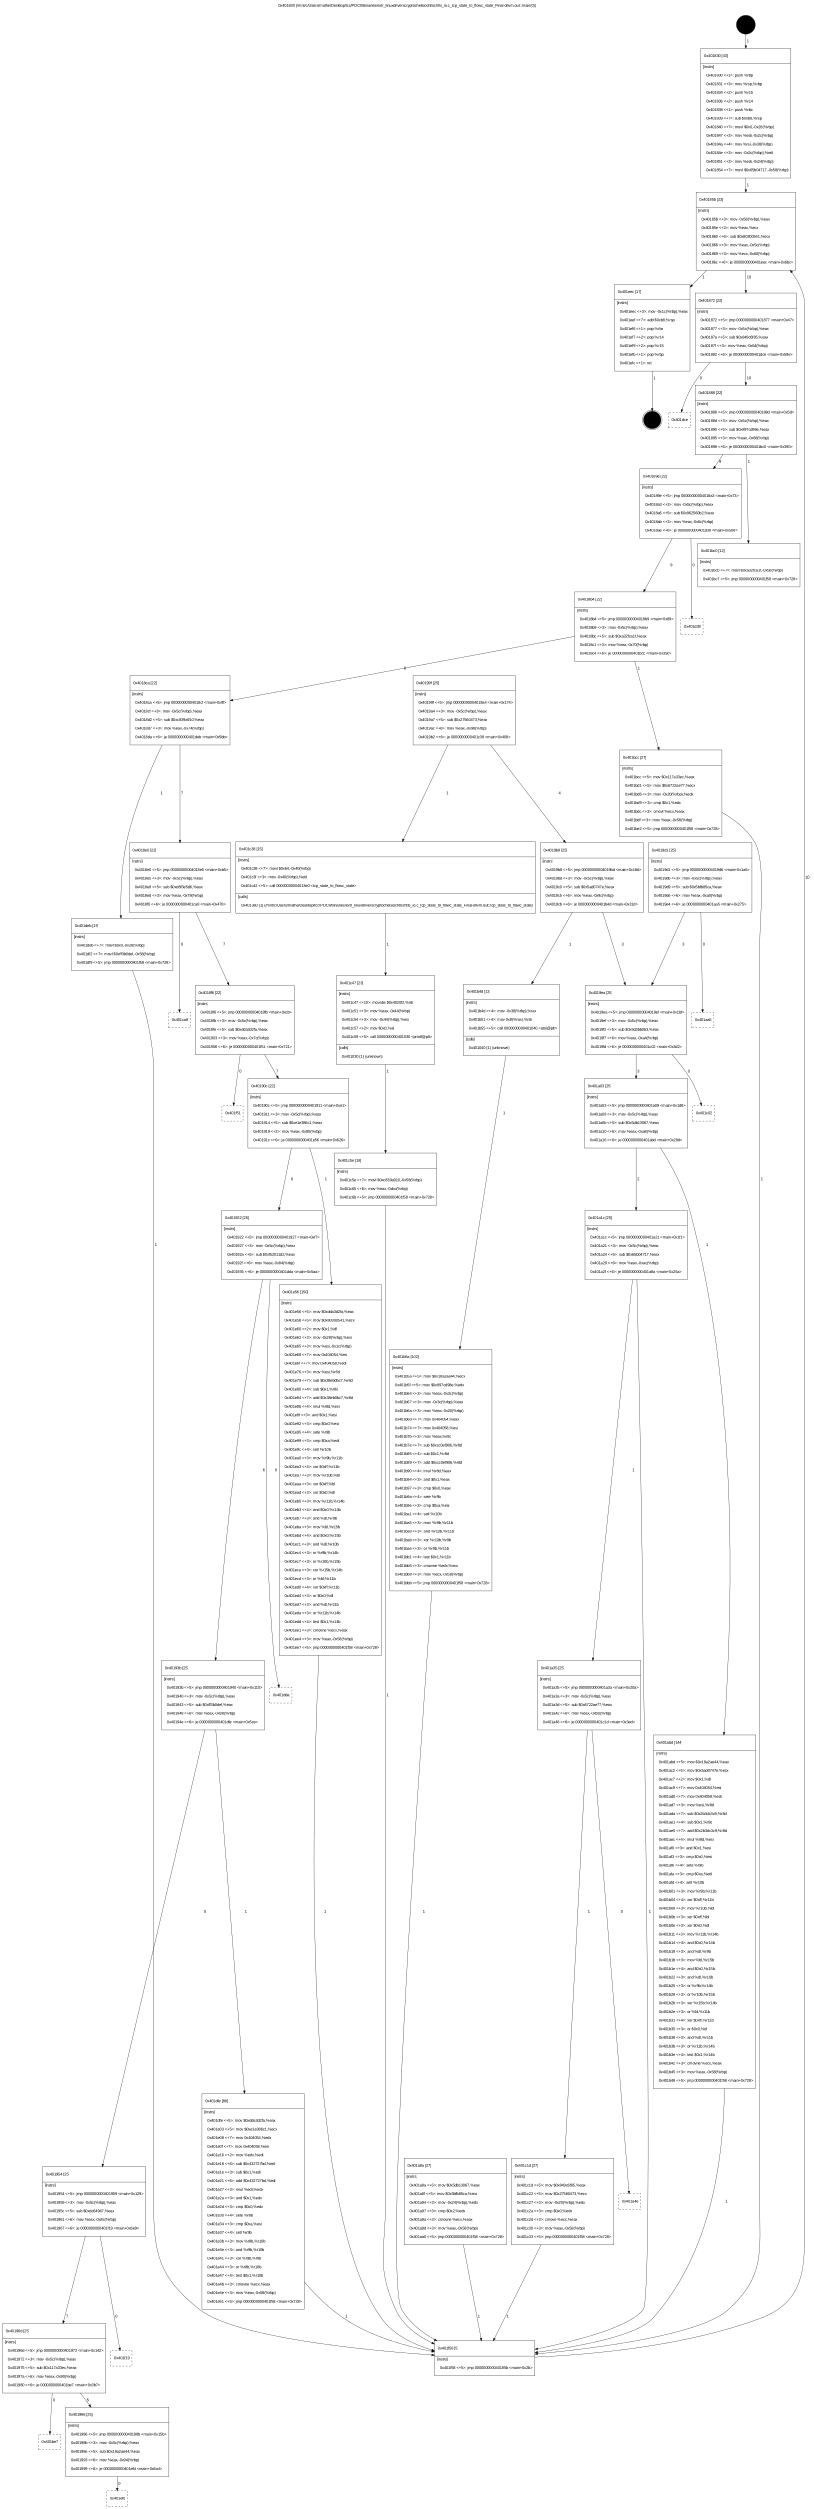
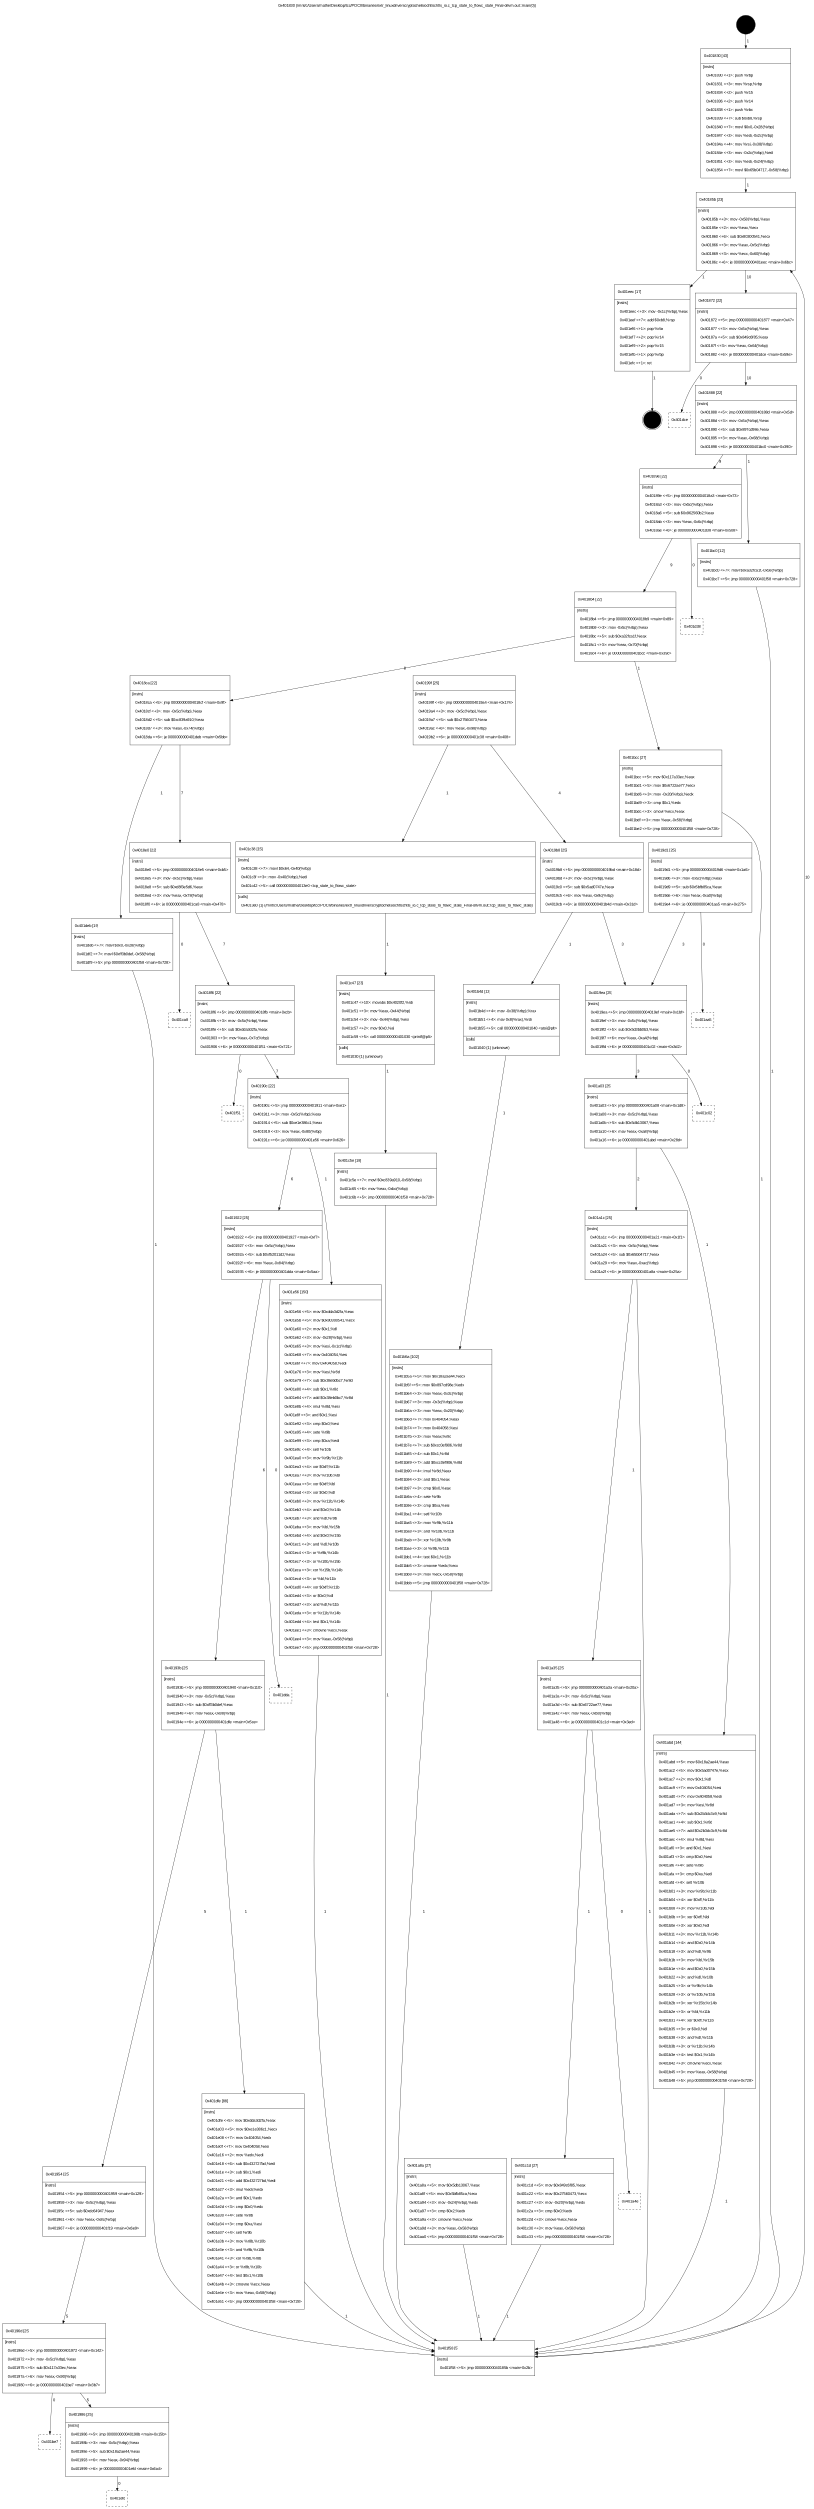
edge "0x401bc0 [12]" -> "0x401f58 [5]": added, label "1"
edge "0x401954 [25]" -> "0x40196d [25]": label " 7" -> " 5"
node "0x401f19": removed
